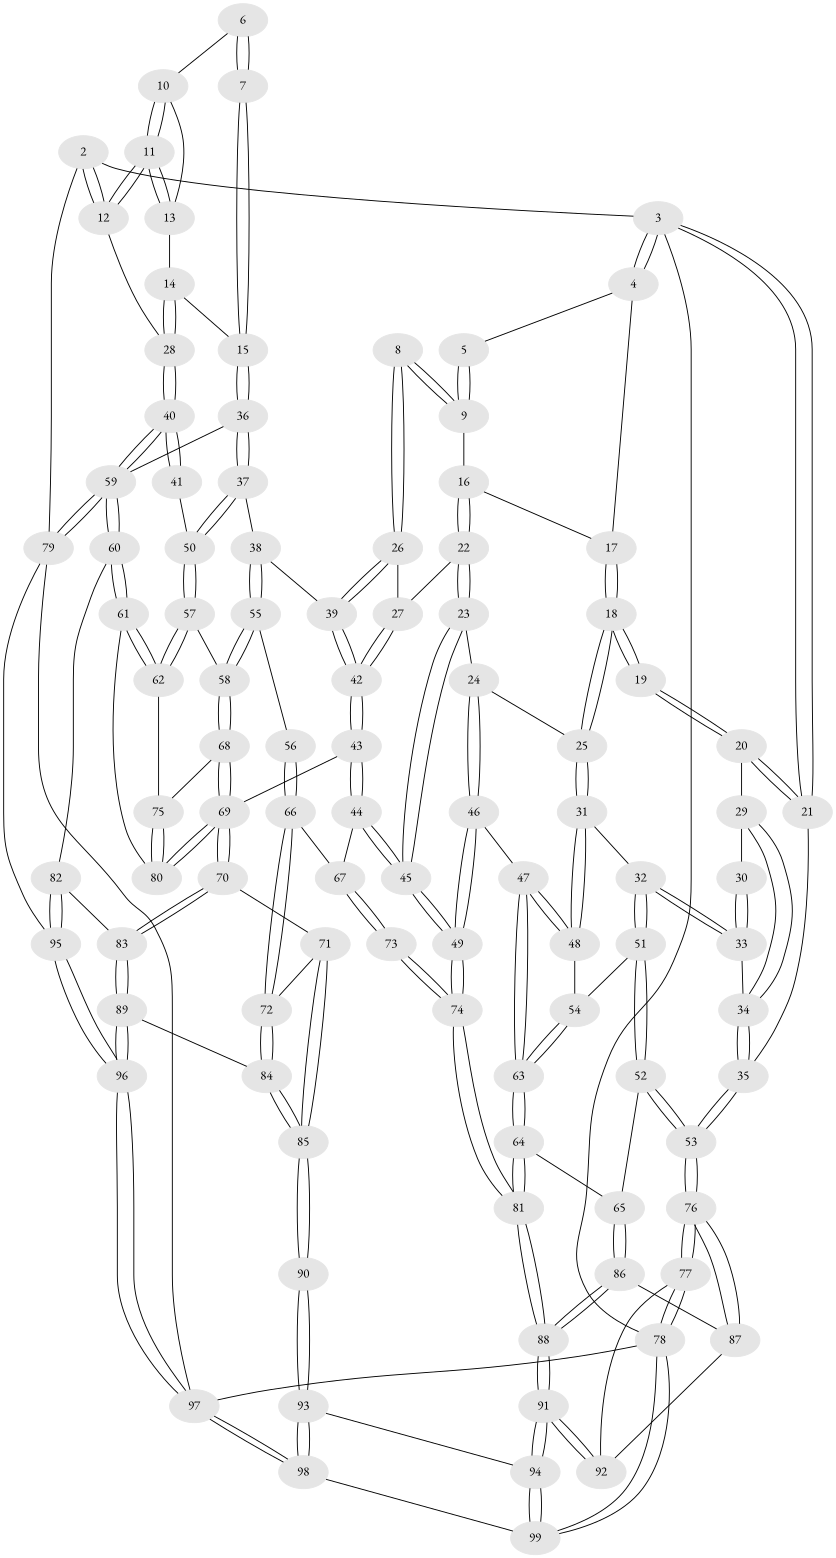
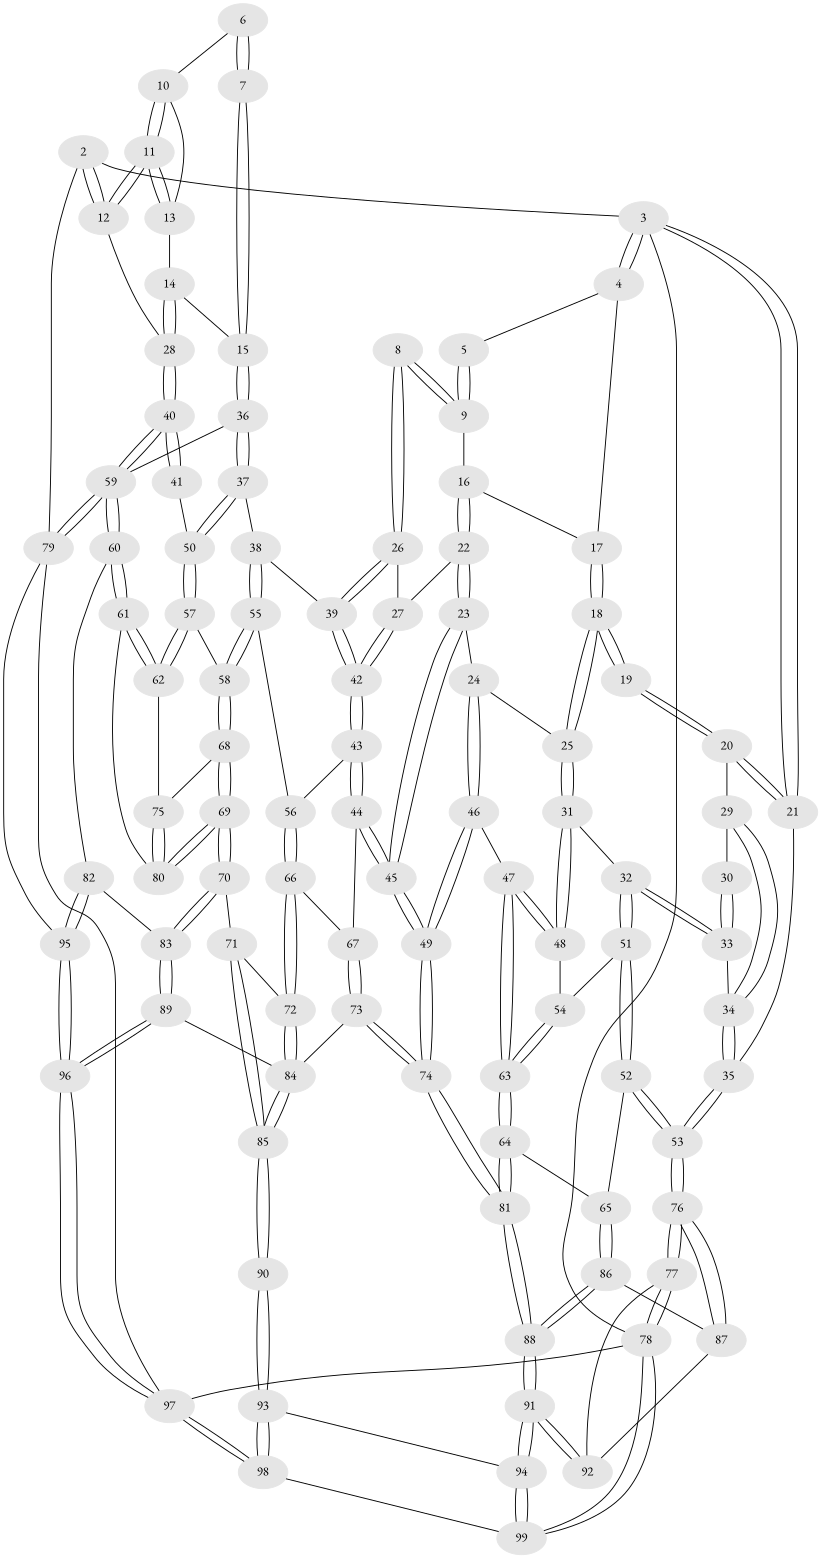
edge "43" -- "69": now "43" -- "56"
edge "73" -- "84": added
